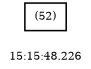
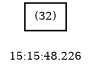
node "(52)": label "(52)" -> "(32)"
